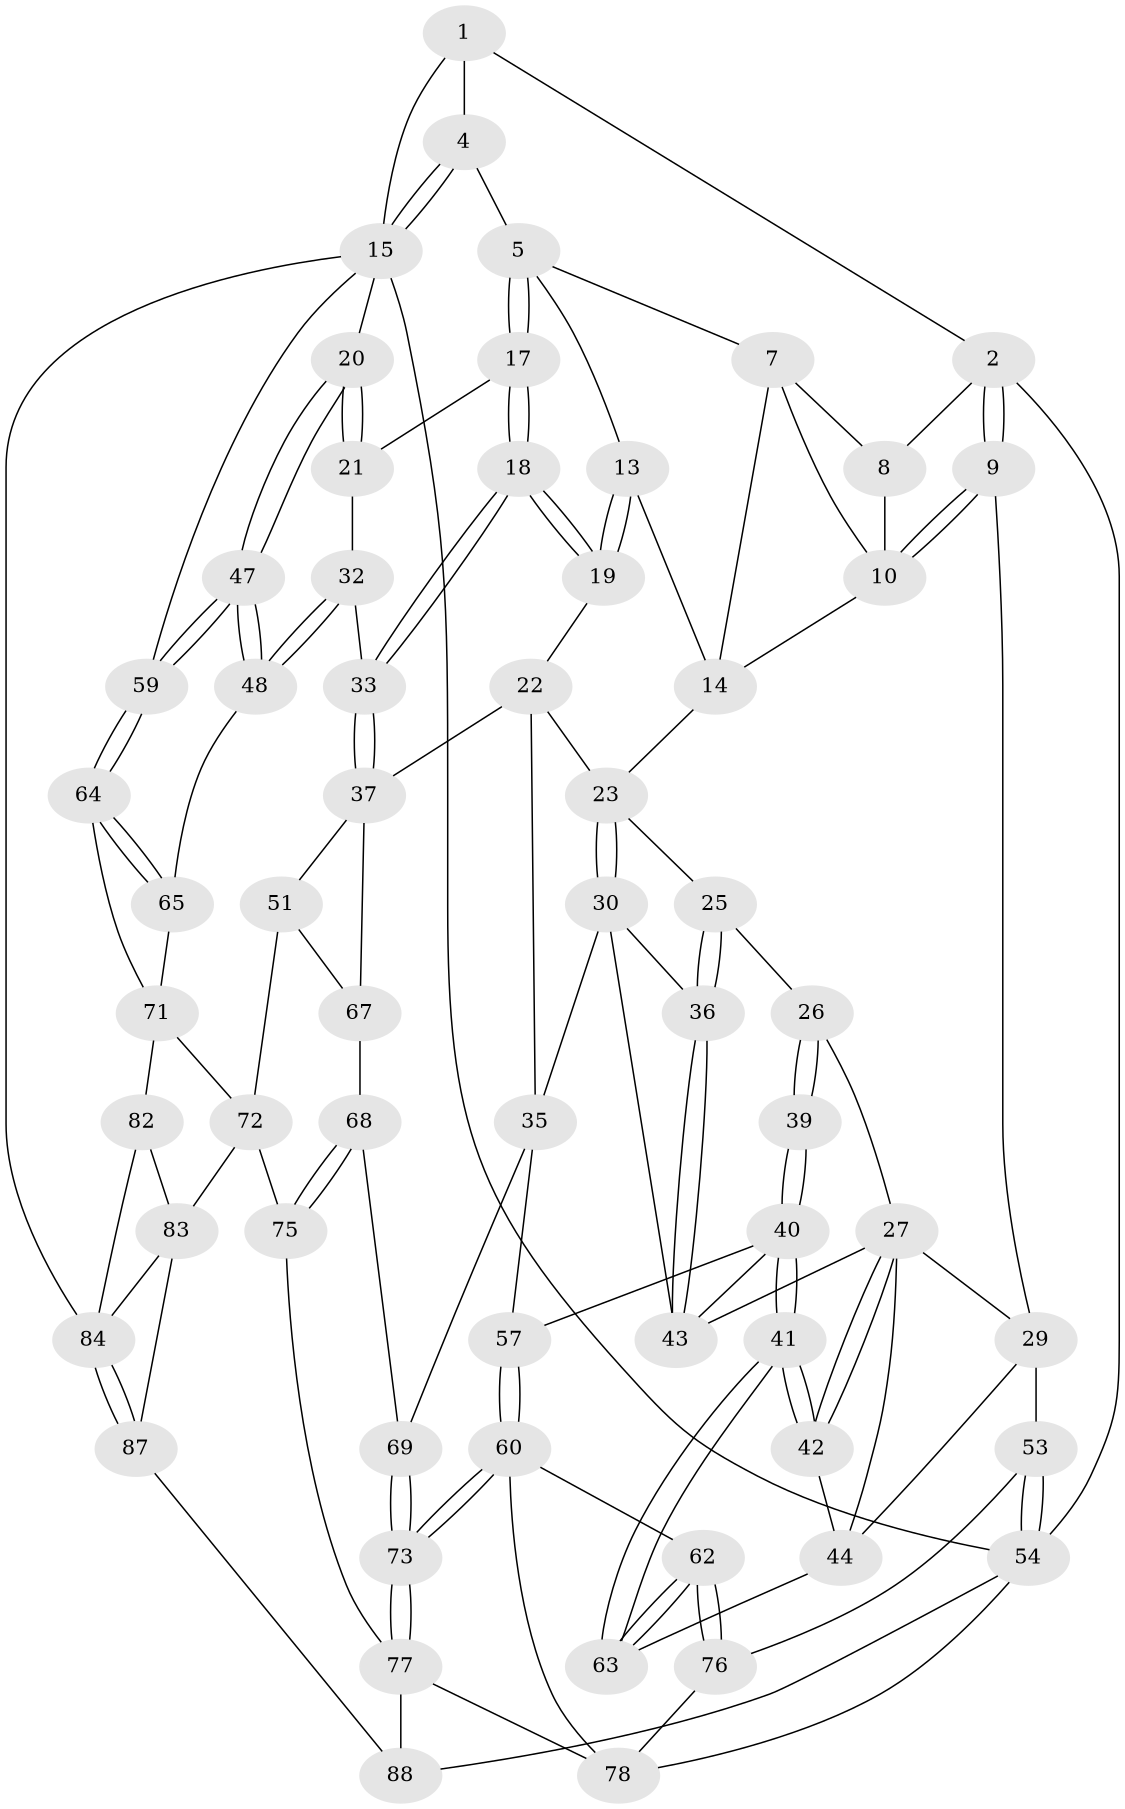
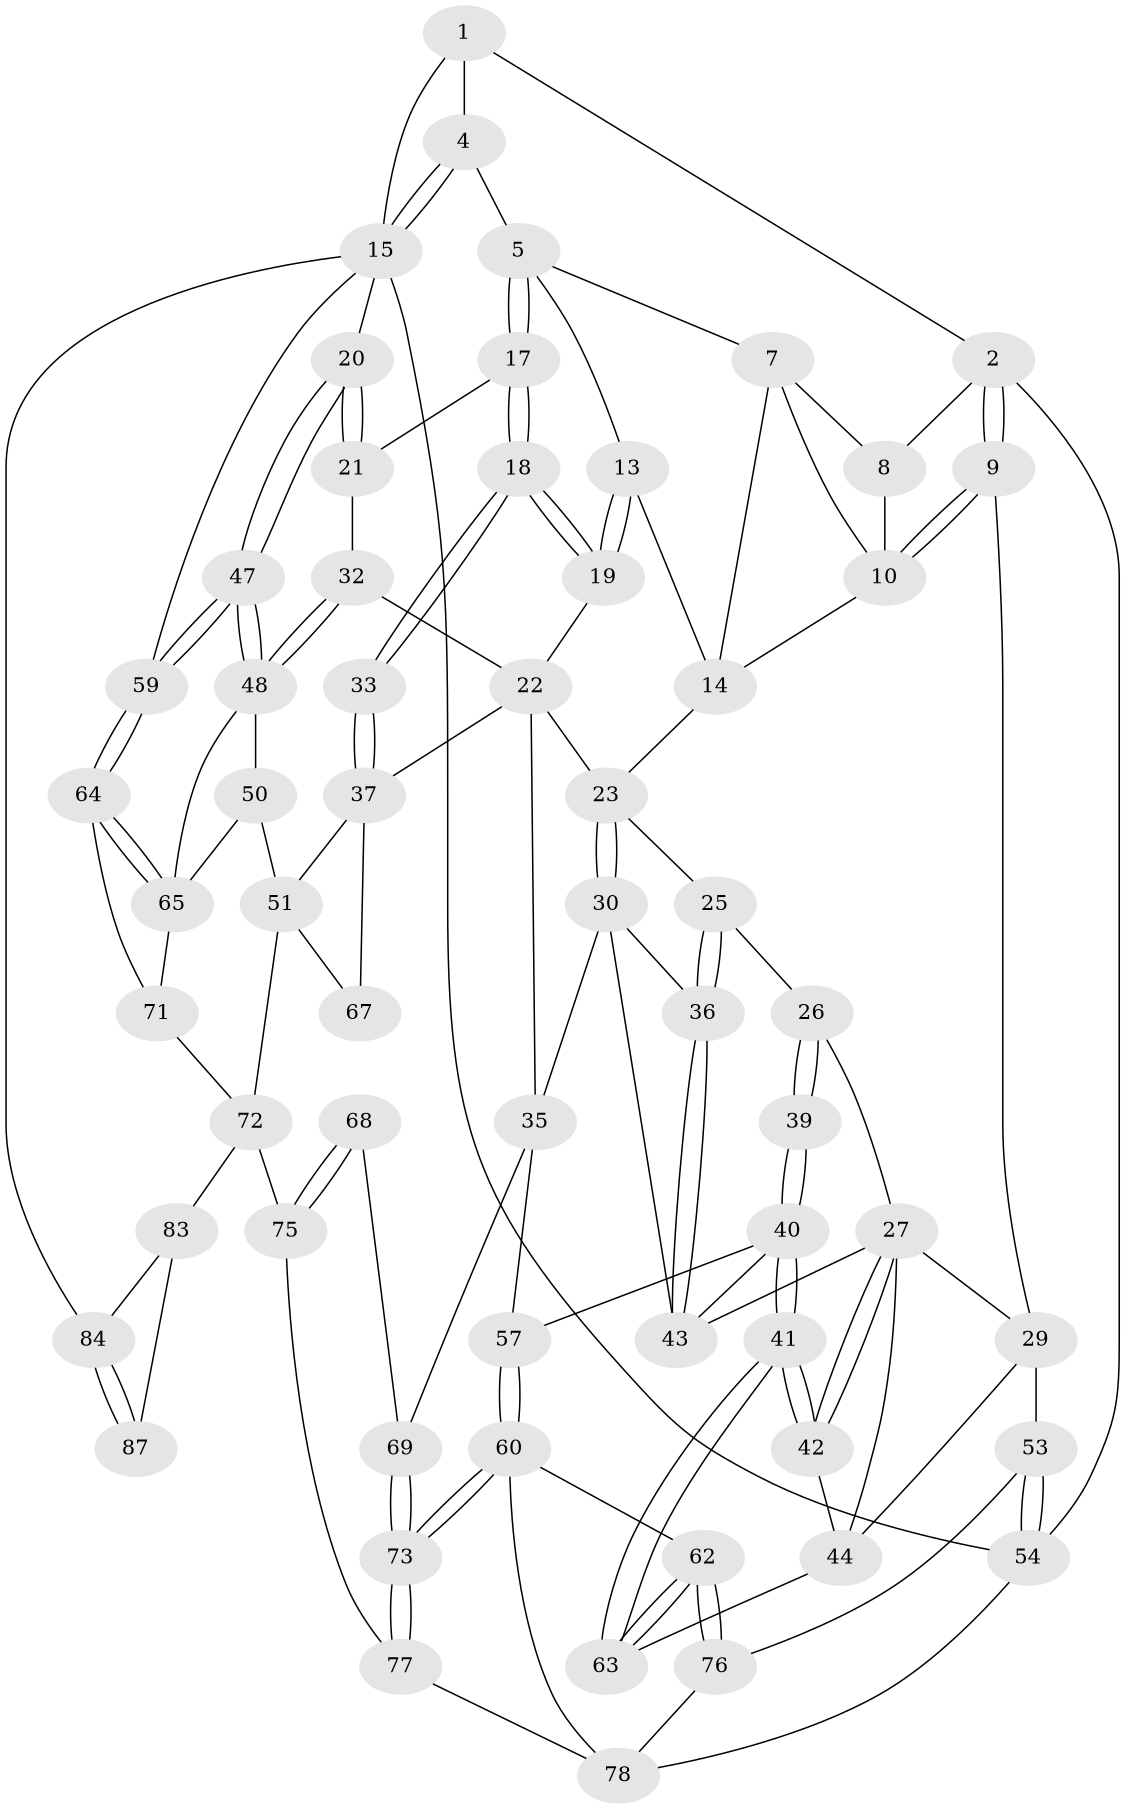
edge "32" -- "33": now "32" -- "22"
node "50": added
edge "67" -- "68": removed
node "82": removed
node "88": removed
